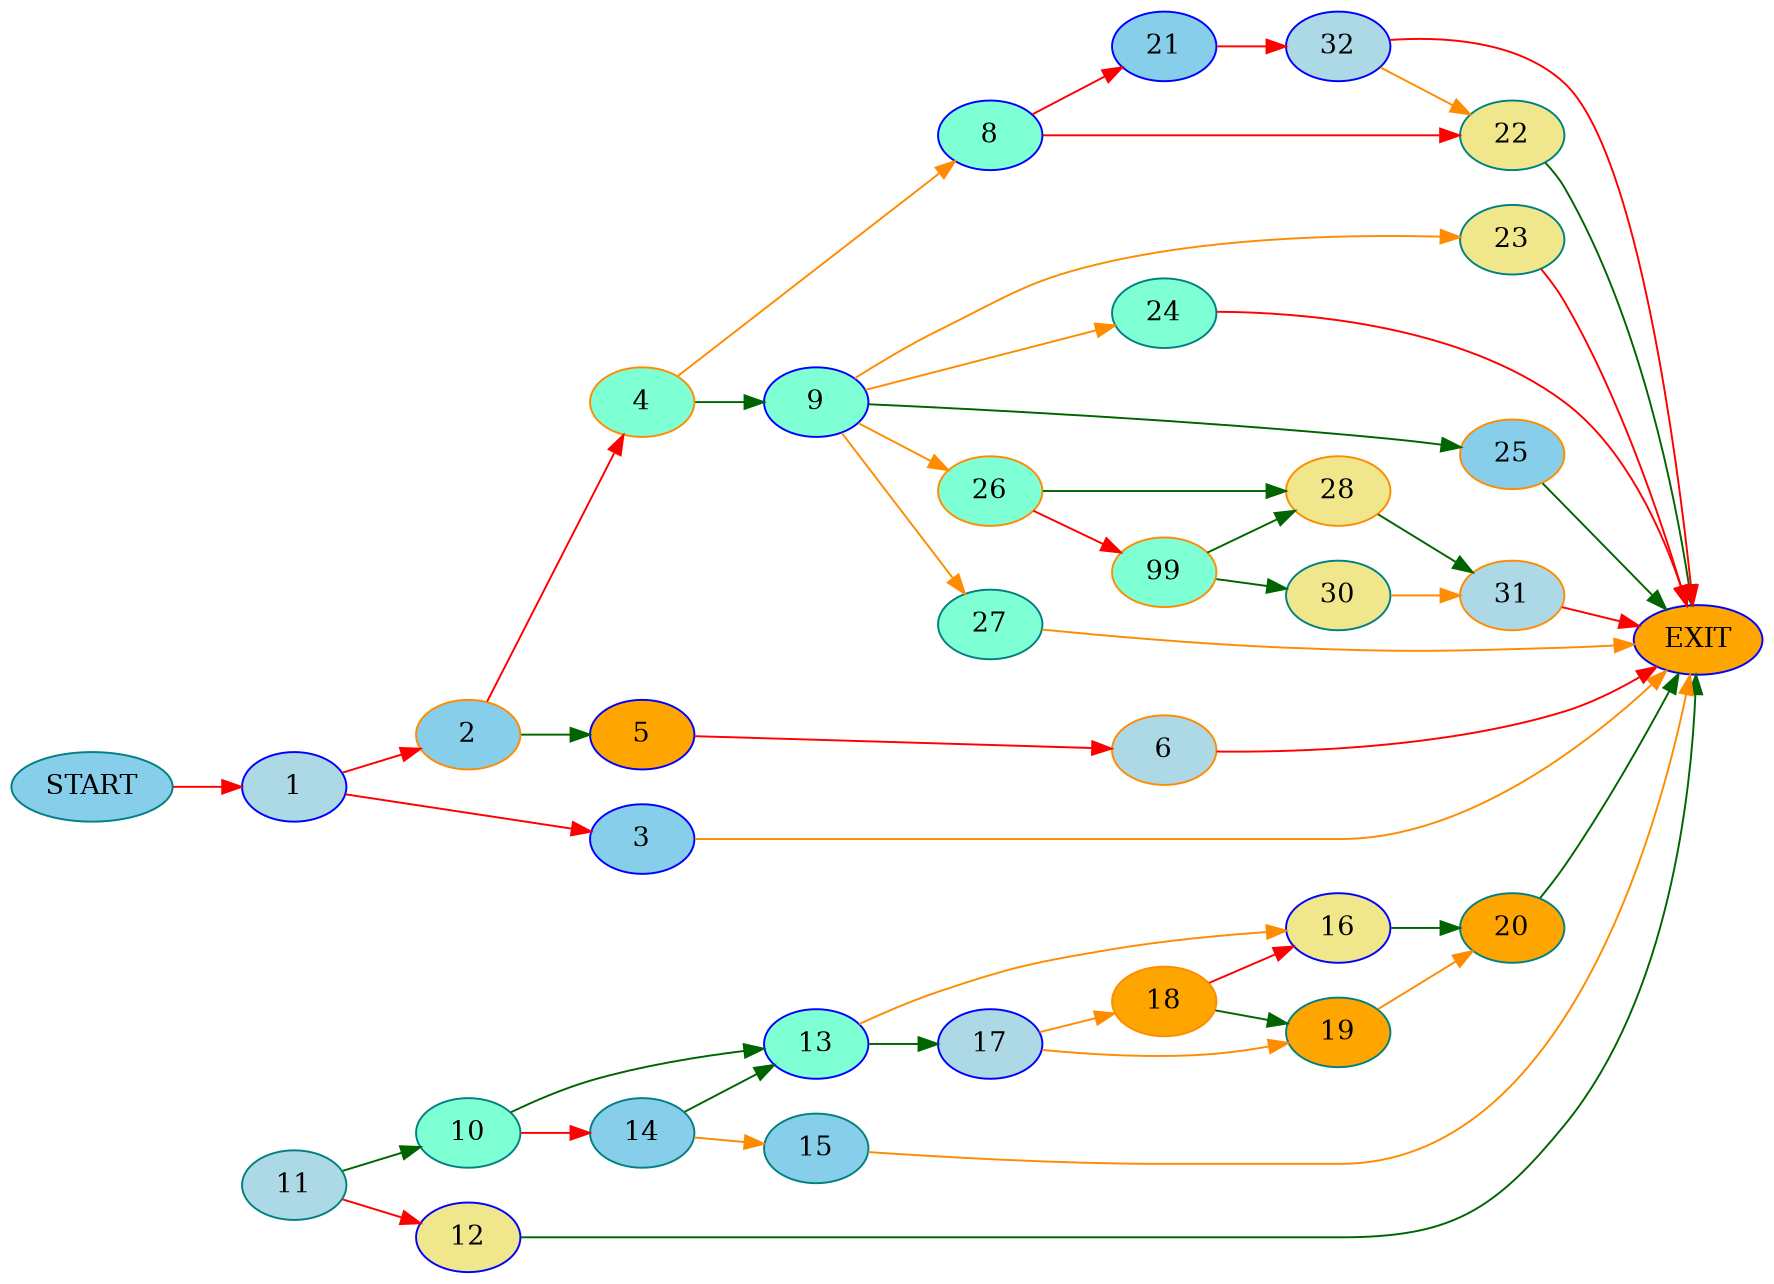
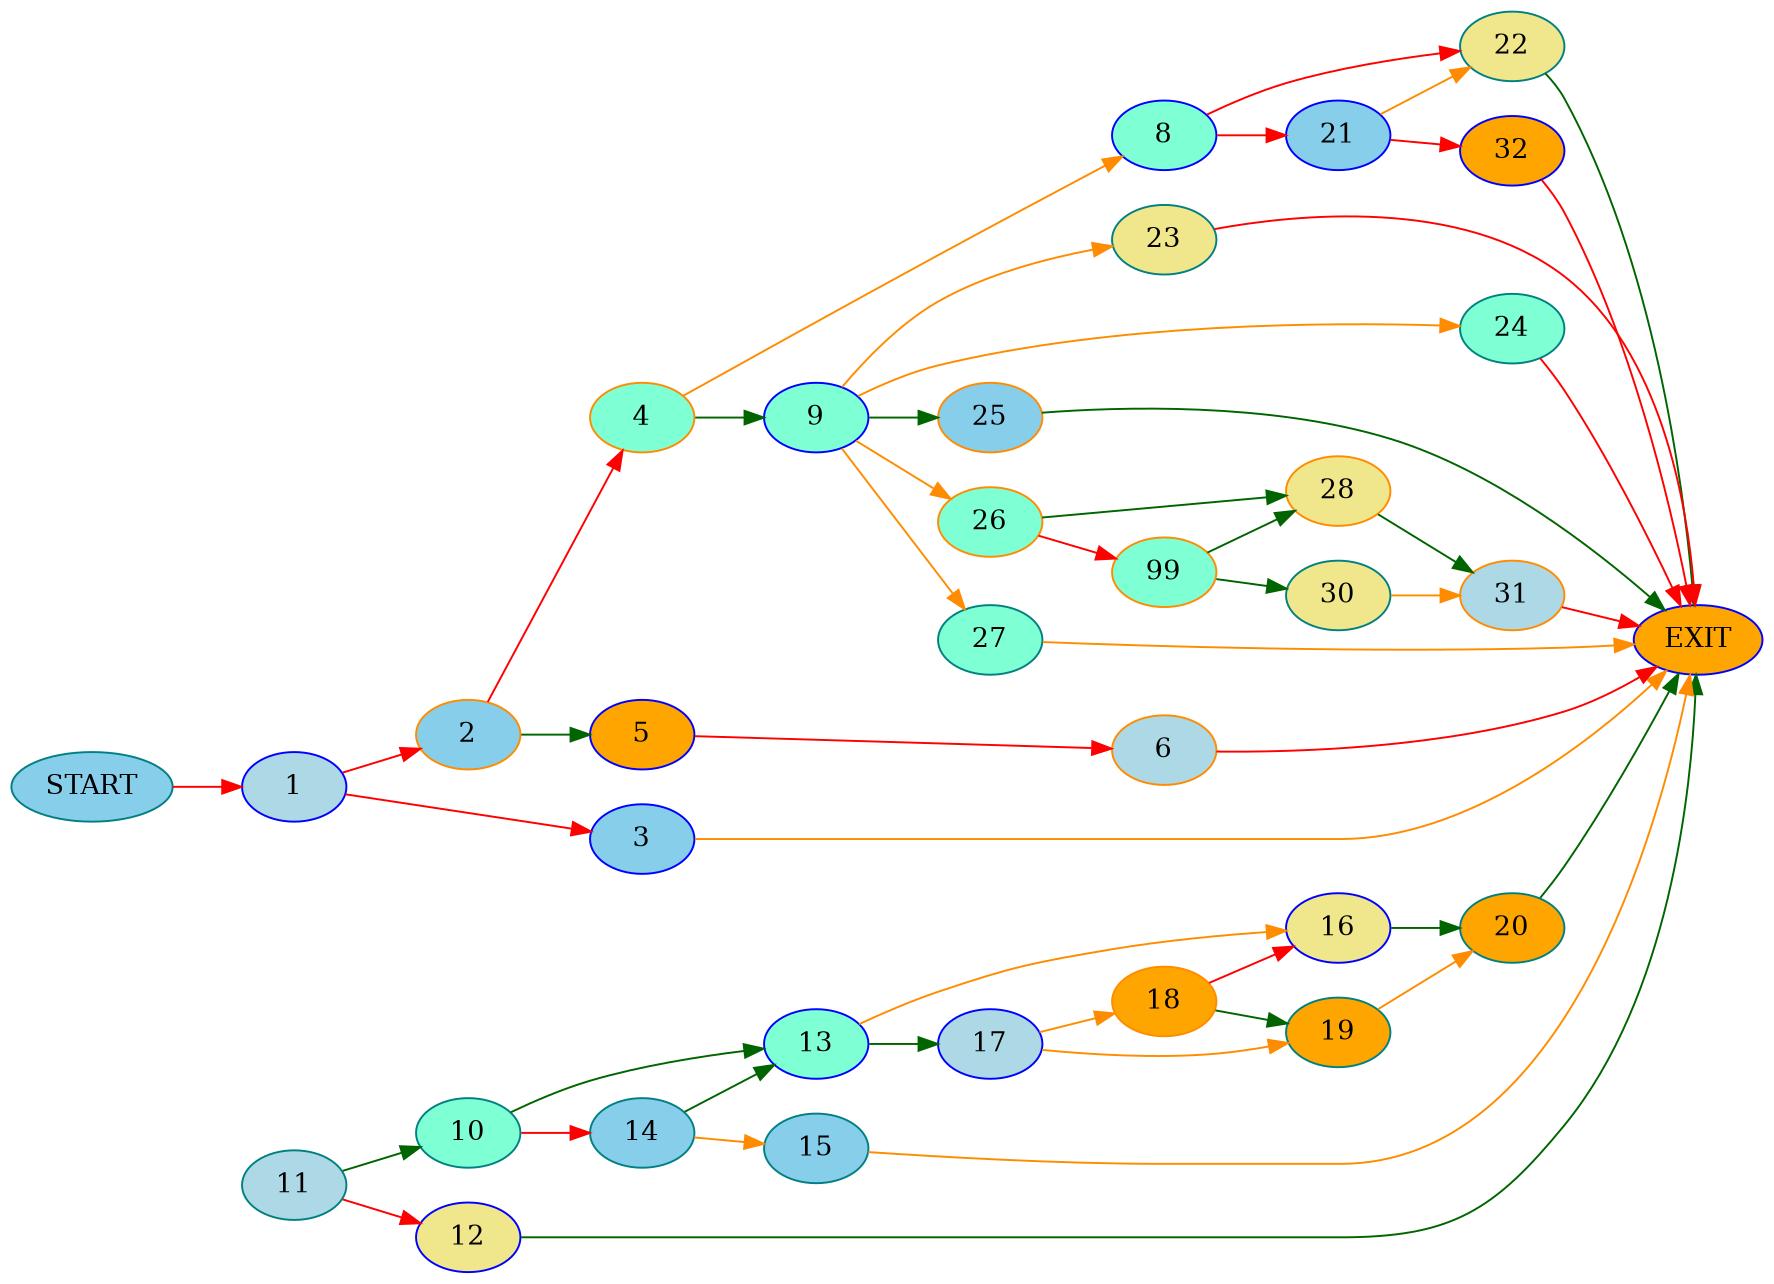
node "32": fillcolor lightblue -> orange
edge "32" -> "22": now "21" -> "22"
